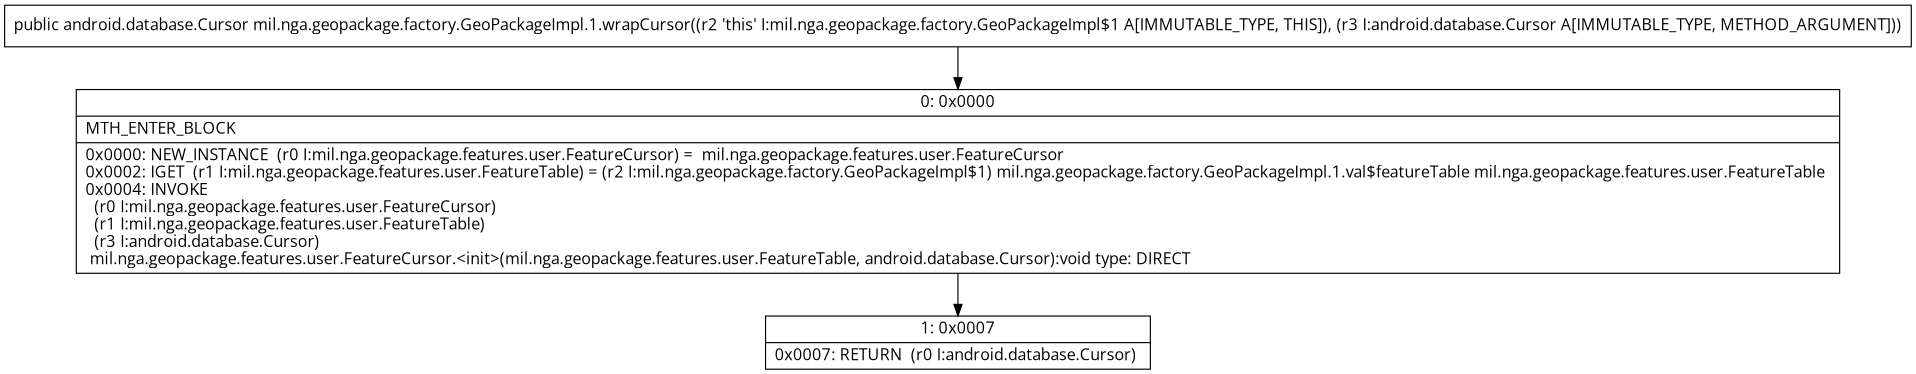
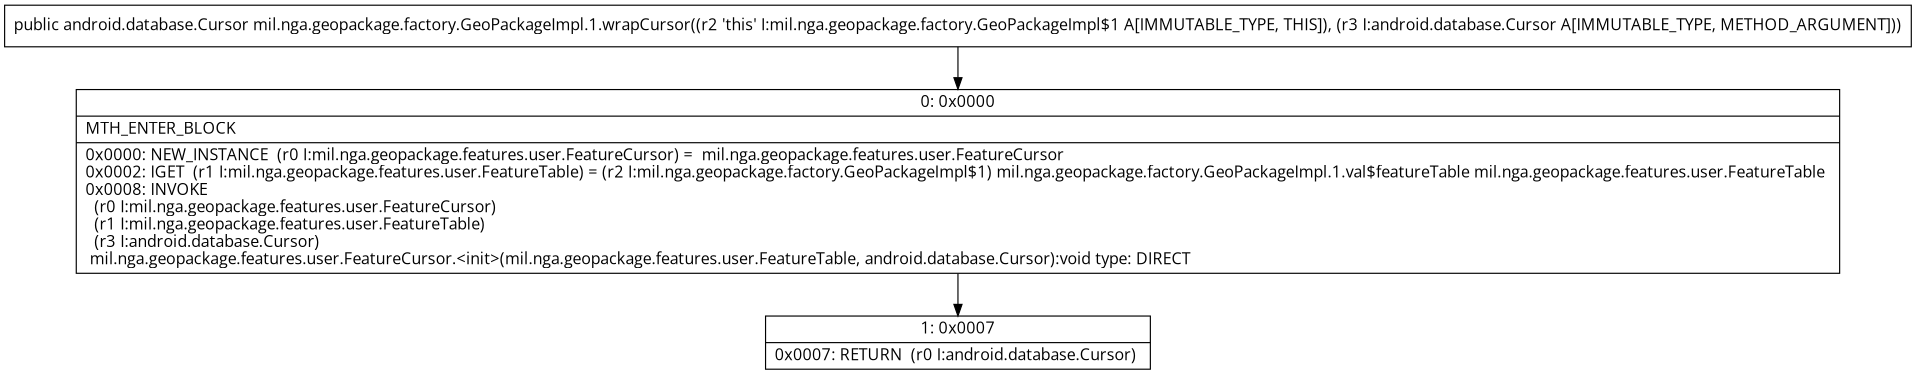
node "0: 0x0000": text "0x0004: INVOKE" -> "0x0008: INVOKE"
